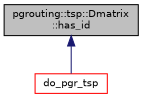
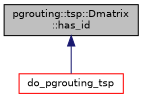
node "do_pgr_tsp": label "do_pgr_tsp" -> "do_pgrouting_tsp"
